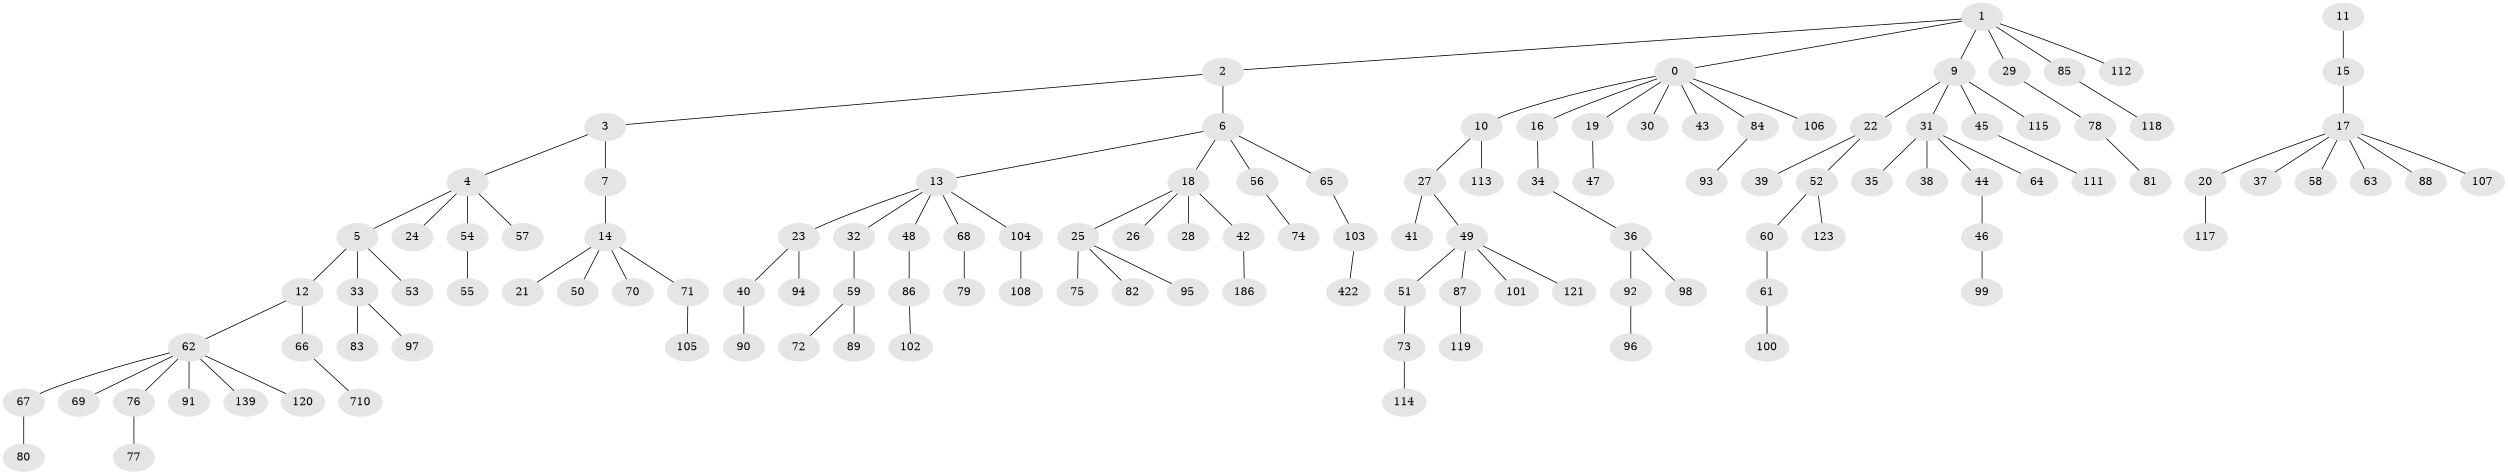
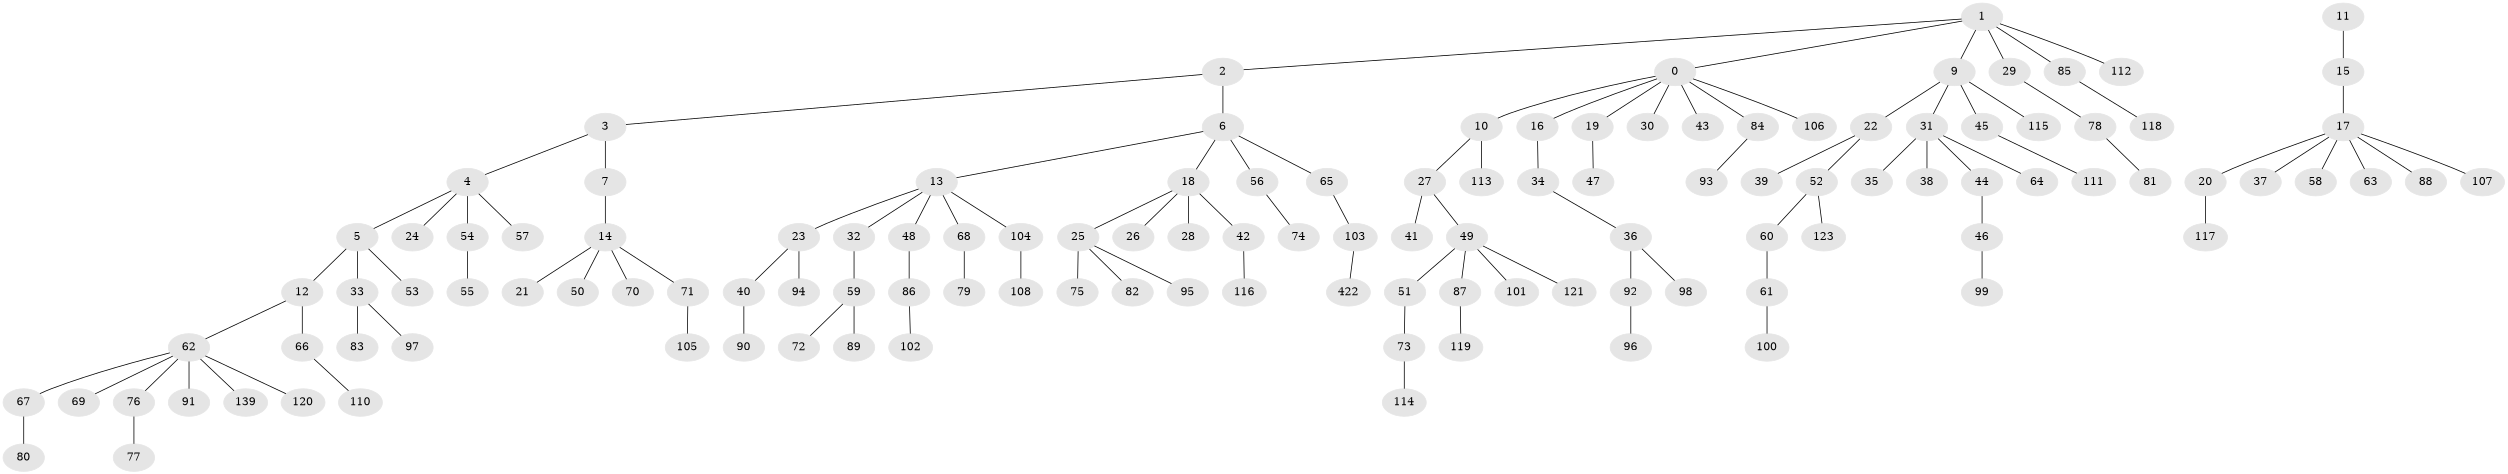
node "186": label "186" -> "116"
node "710": label "710" -> "110"
